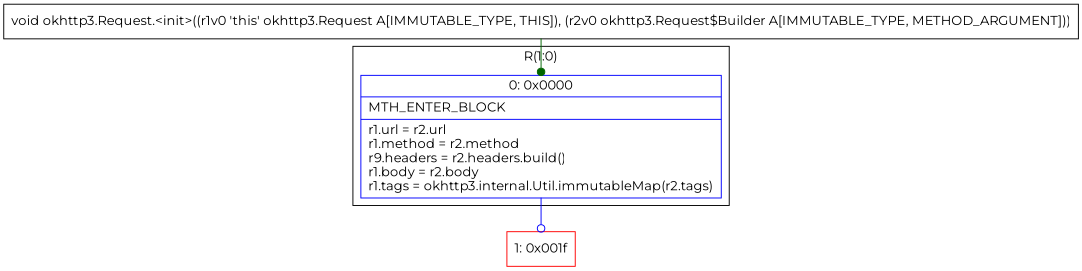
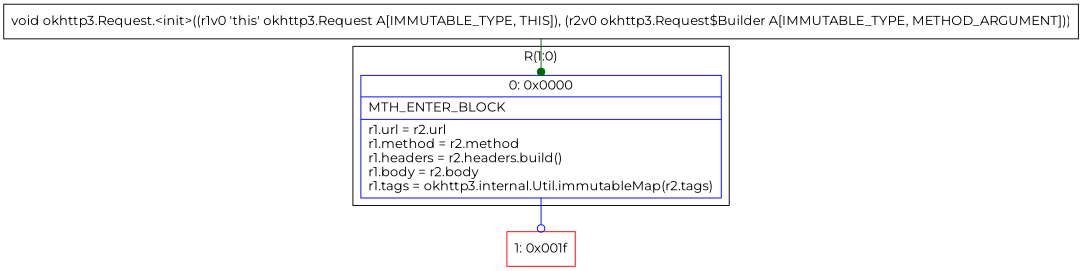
node "0: 0x0000": text "r9.headers = r2.headers.build()" -> "r1.headers = r2.headers.build()"
